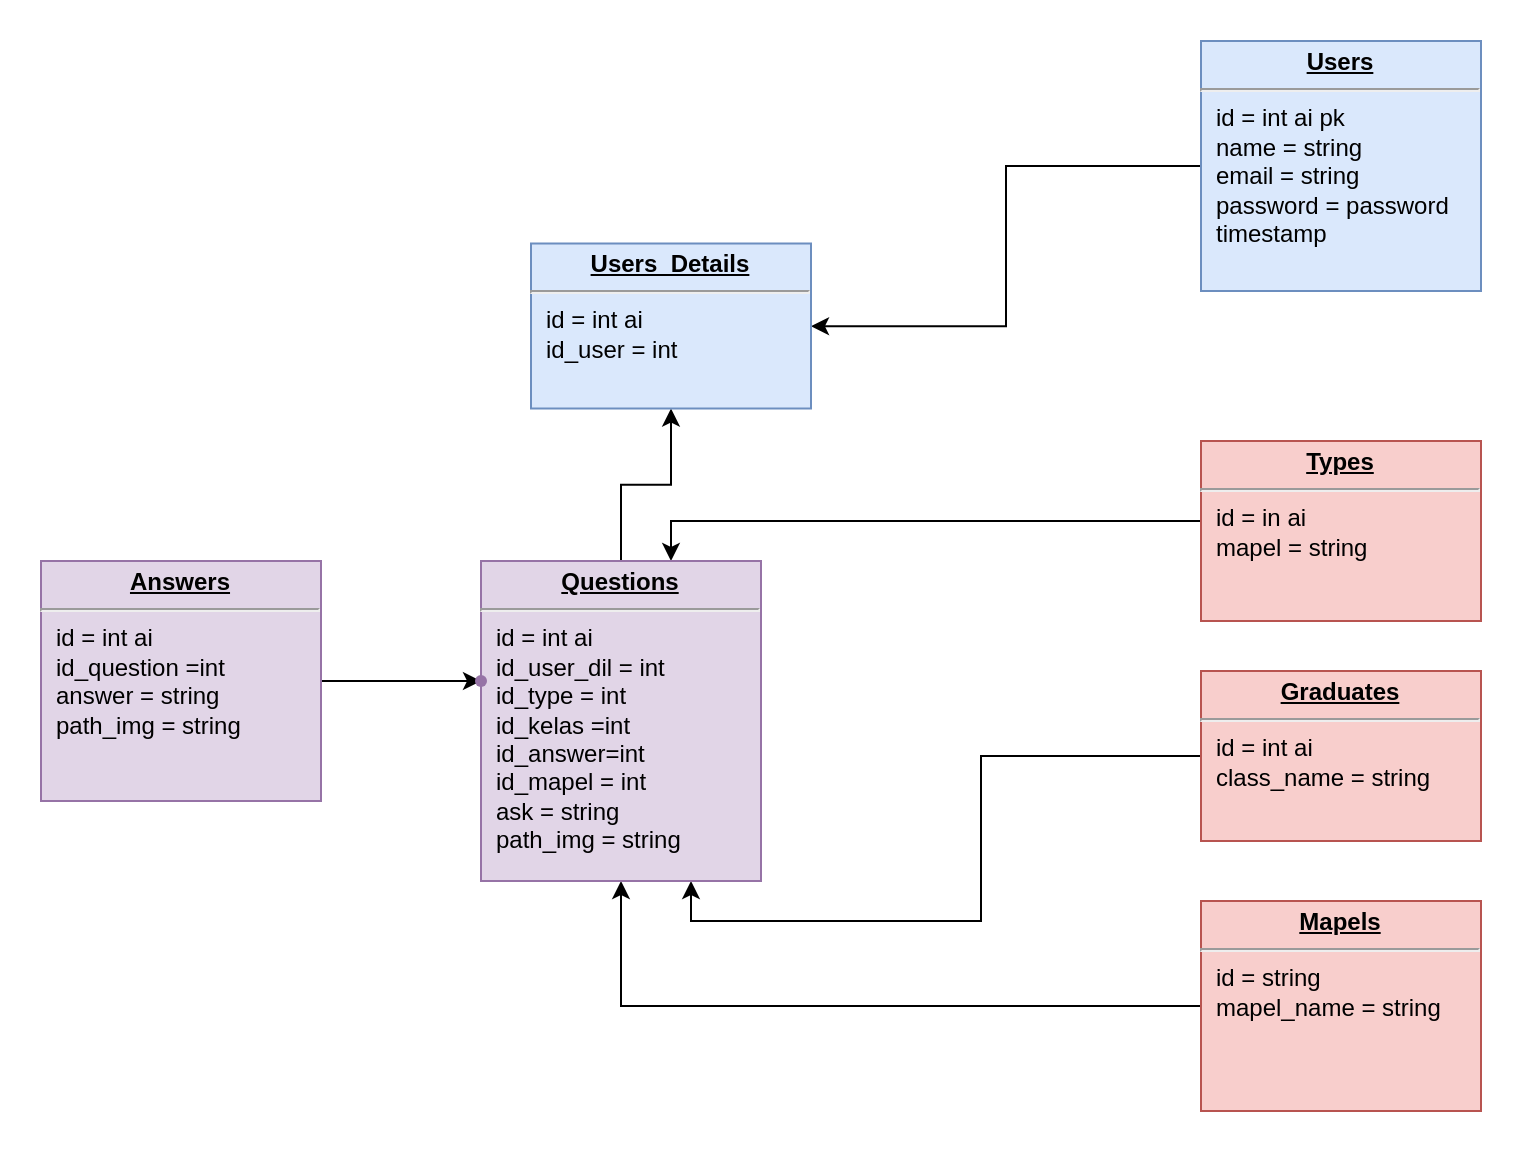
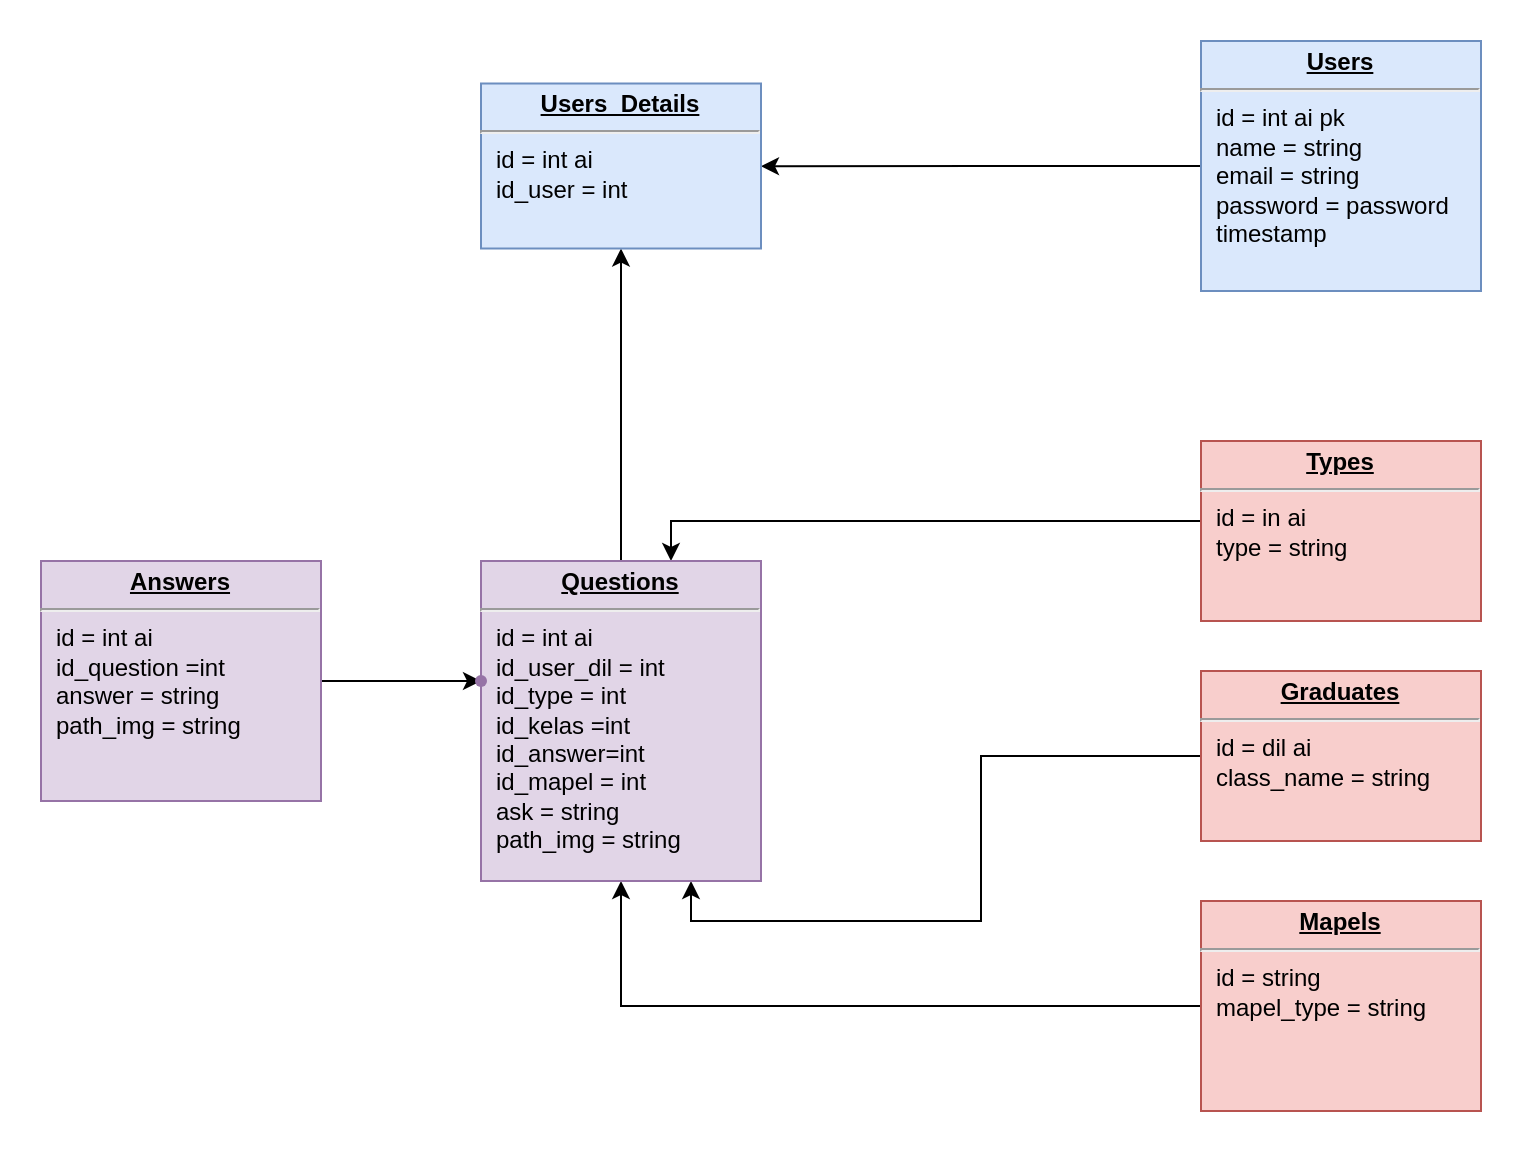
node "Users_Details id = int ai id_user = int": moved (671, 326) -> (621, 166)
node "Types id = in ai mapel = string": label "Types id = in ai mapel = string" -> "Types id = in ai type = string"
node "Graduates id = int ai class_name = string": label "Graduates id = int ai class_name = string" -> "Graduates id = dil ai class_name = string"
node "Mapels id = string mapel_name = string": label "Mapels id = string mapel_name = string" -> "Mapels id = string mapel_type = string"
